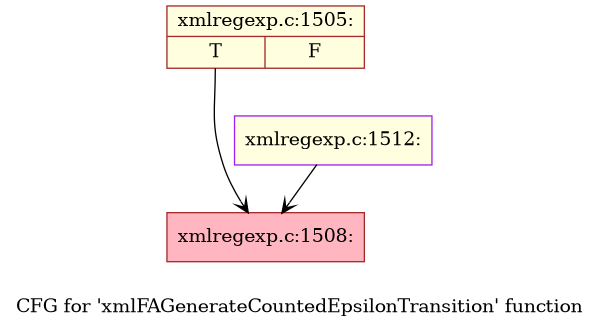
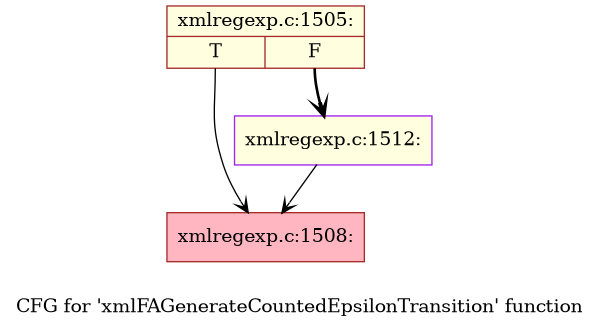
edge "xmlregexp.c:1505:" -> "xmlregexp.c:1512:": added
